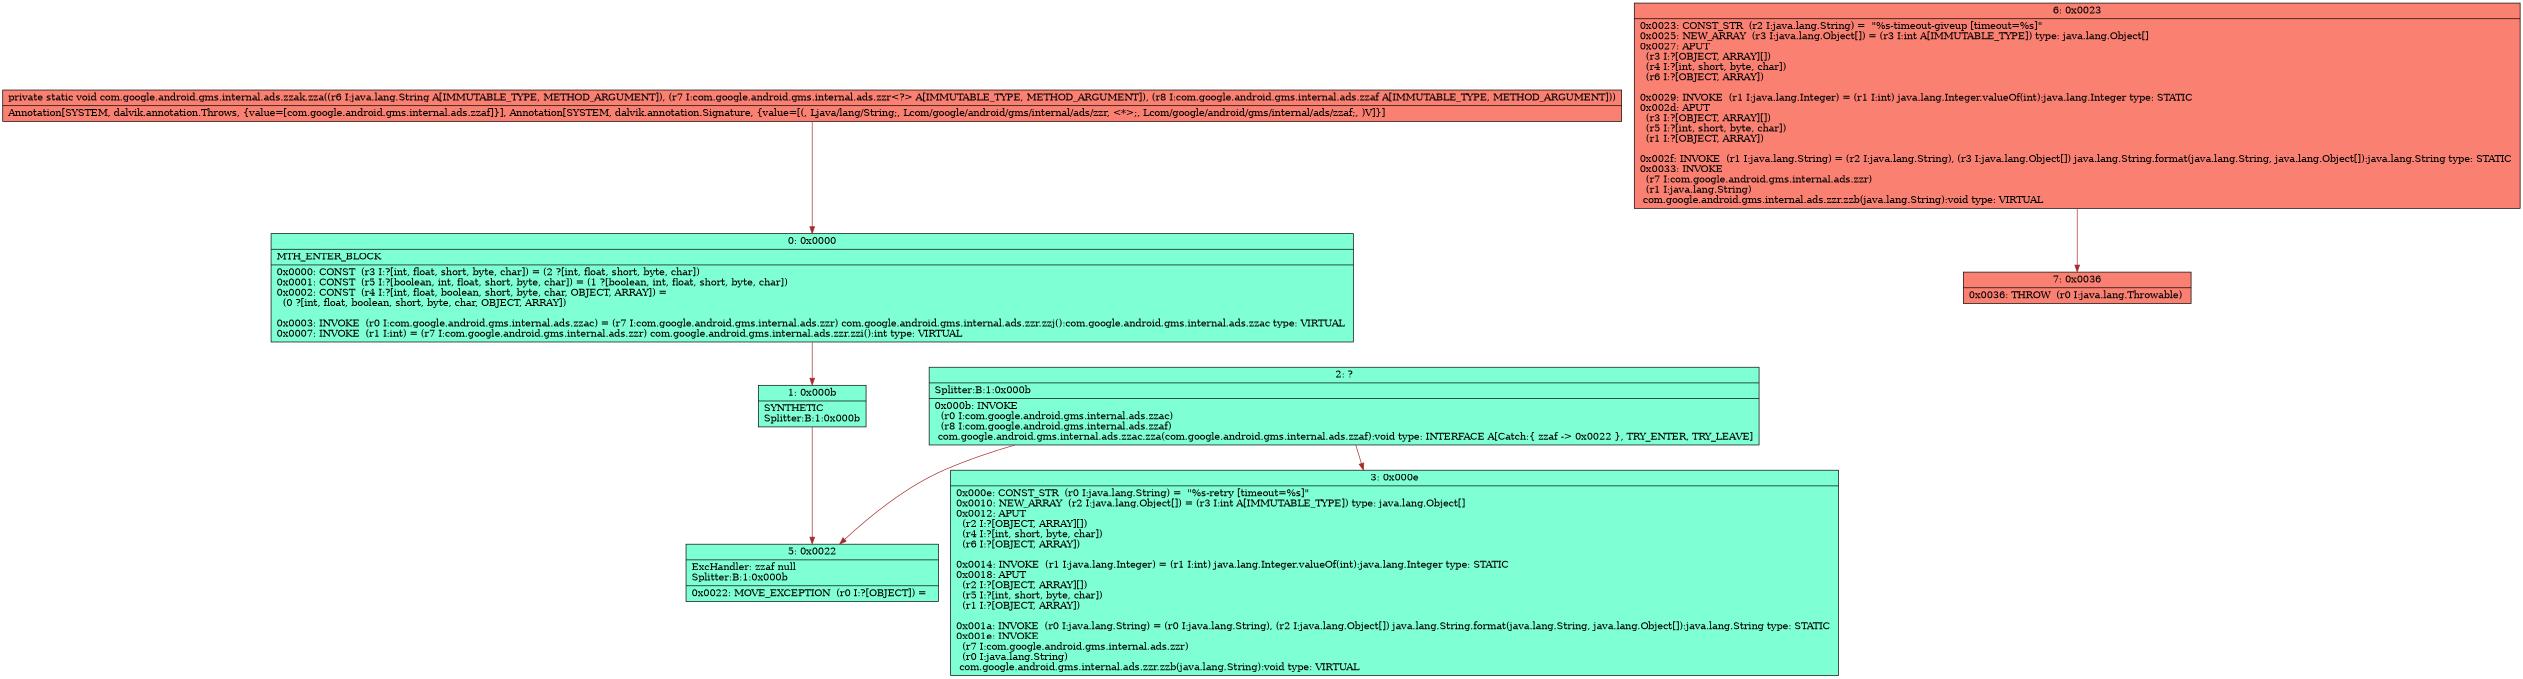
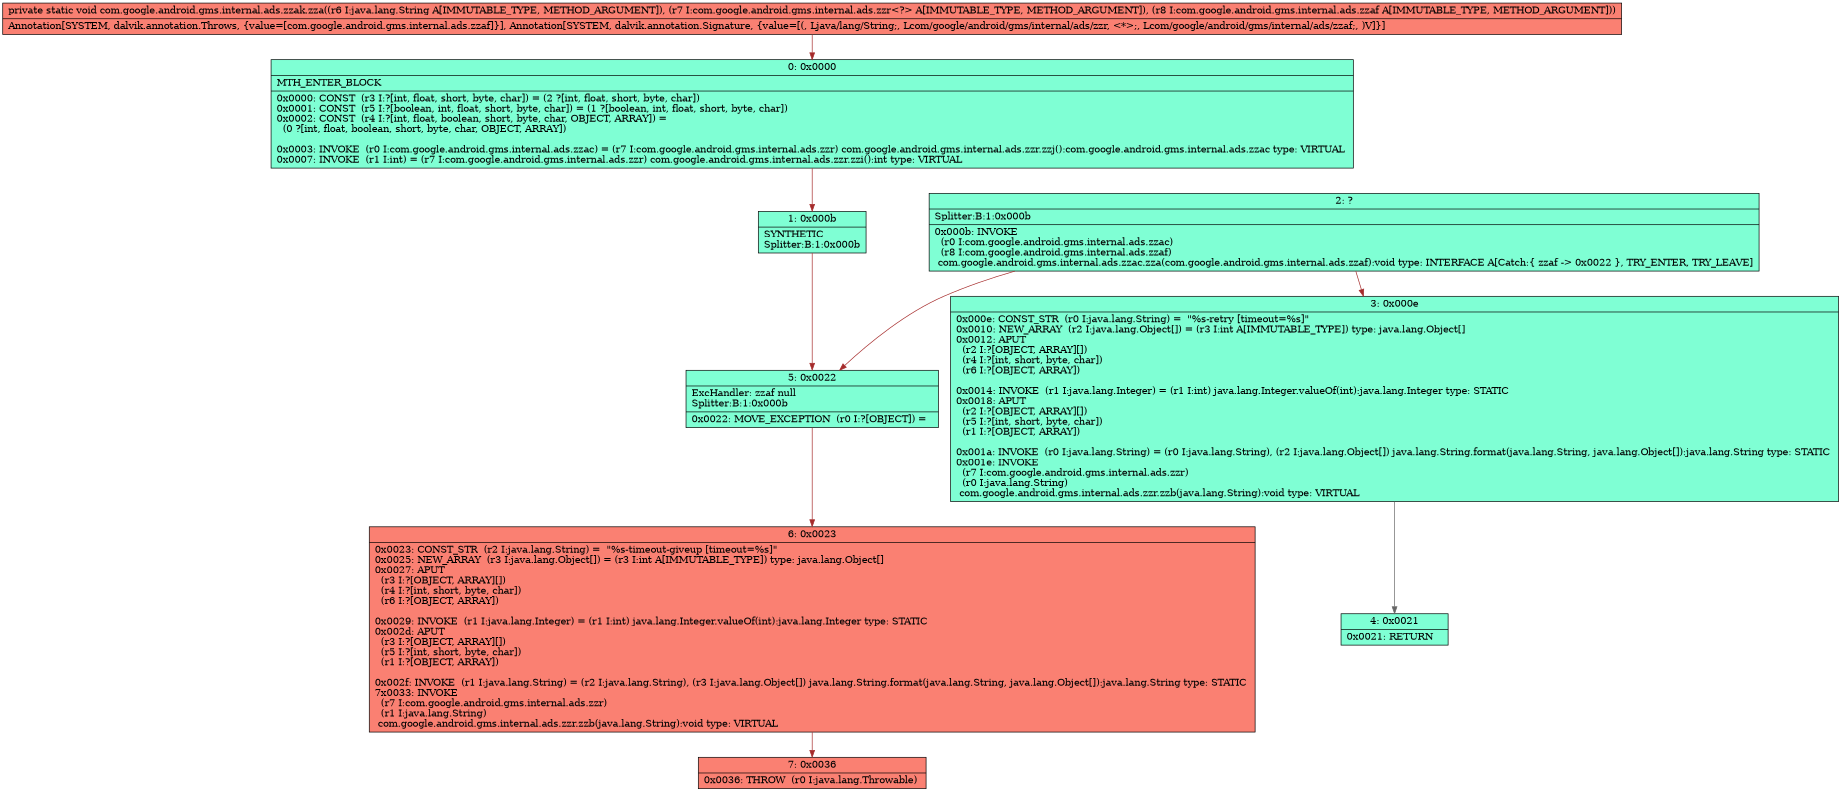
node "6: 0x0023": text "0x0033: INVOKE" -> "7x0033: INVOKE"
edge "5: 0x0022" -> "6: 0x0023": added
node "4: 0x0021": added
